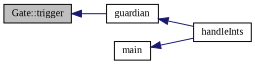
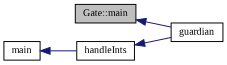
node "Gate::trigger": label "Gate::trigger" -> "Gate::main"
edge "handleInts" -> "guardian": reversed
